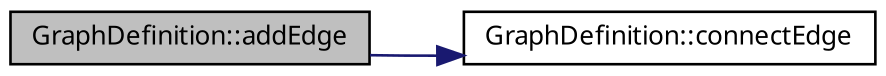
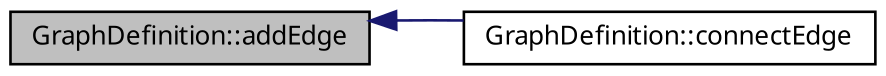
edge "GraphDefinition::addEdge" -> "GraphDefinition::connectEdge": reversed
